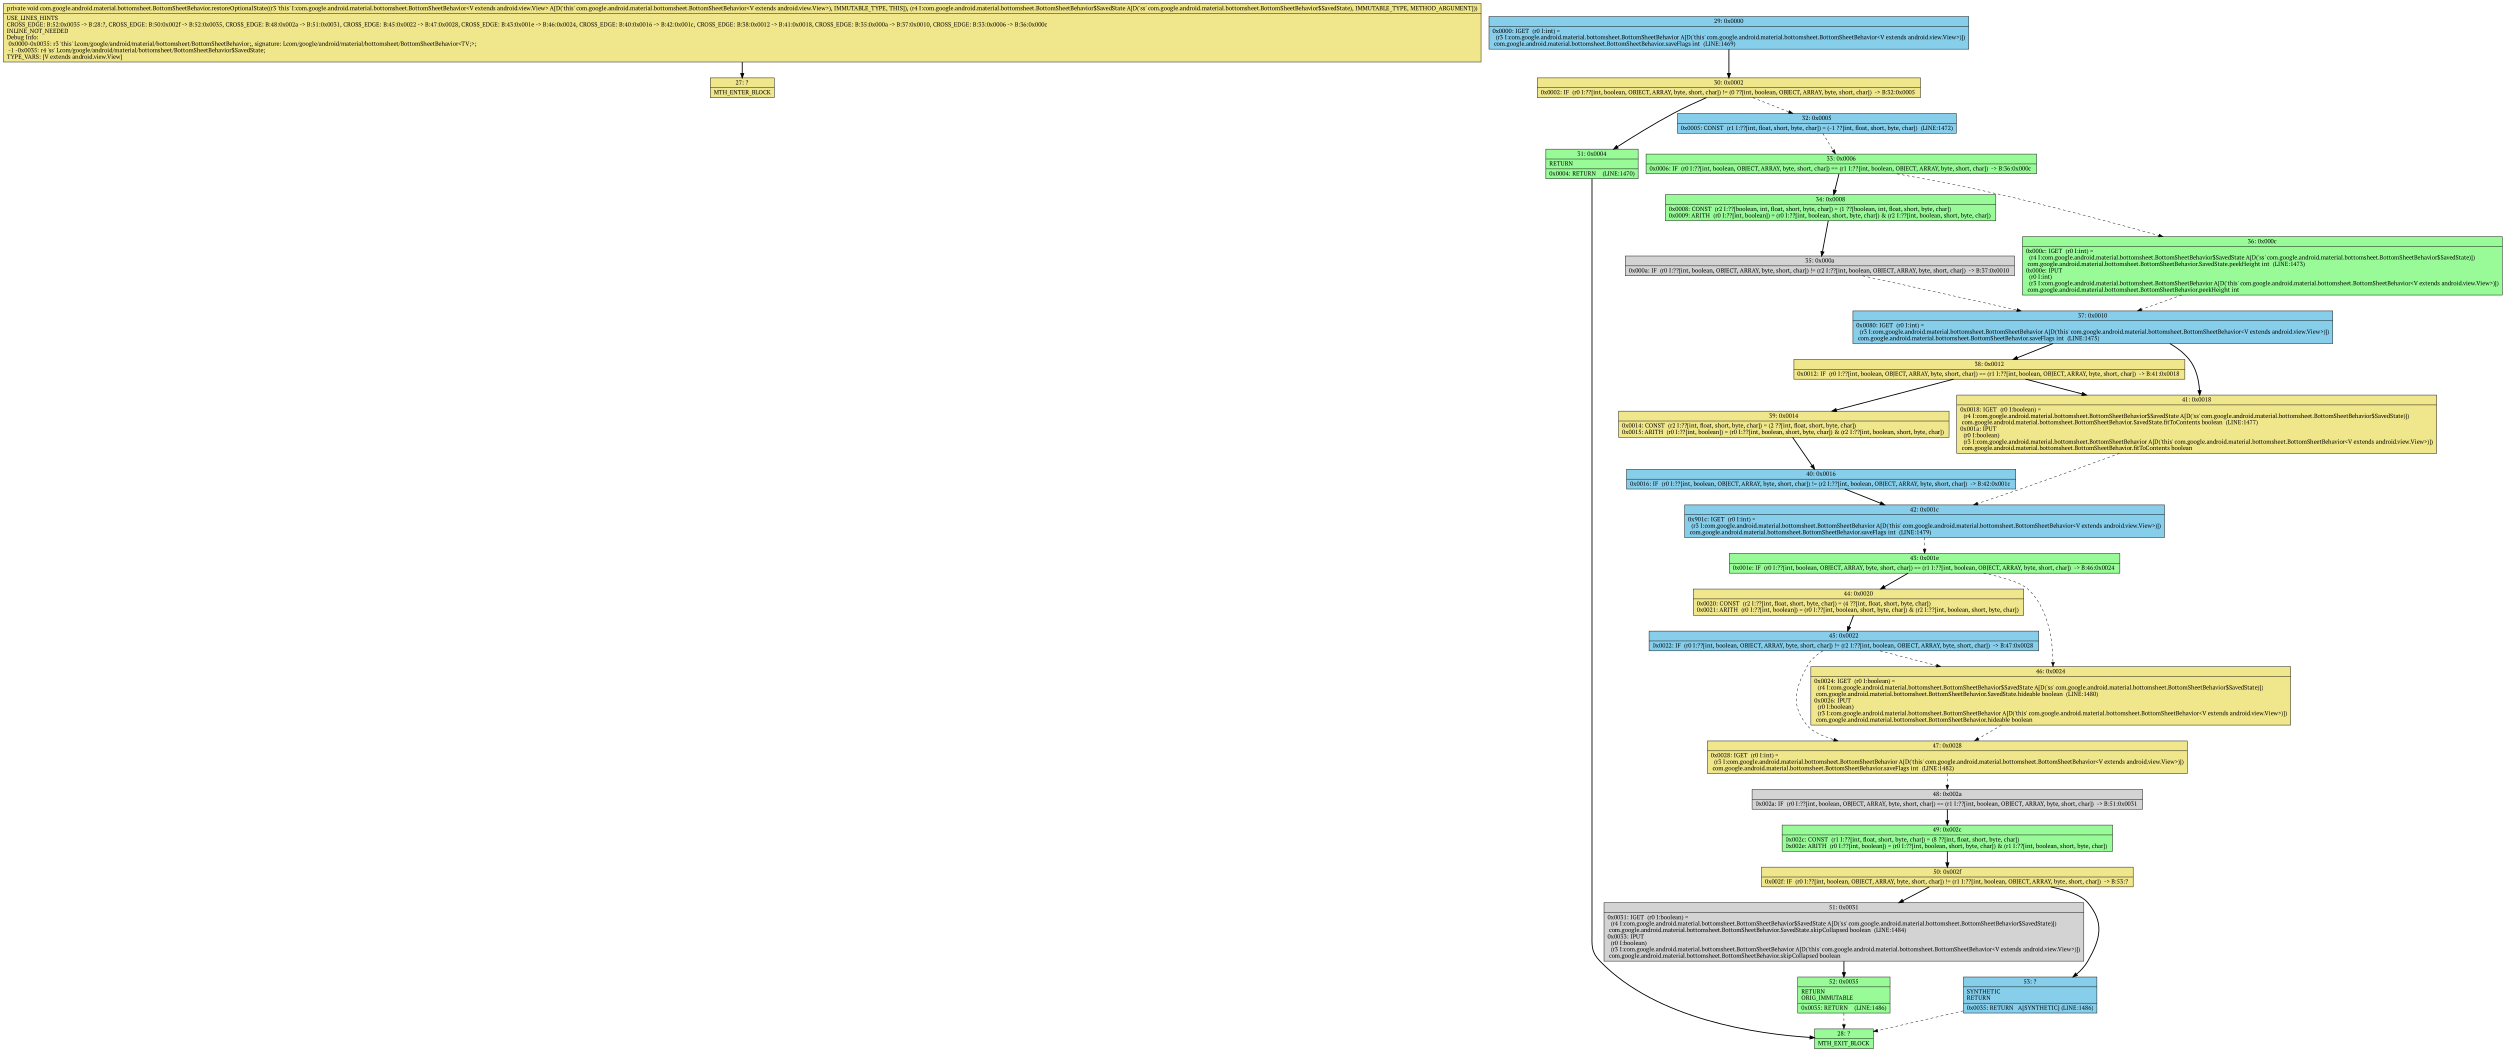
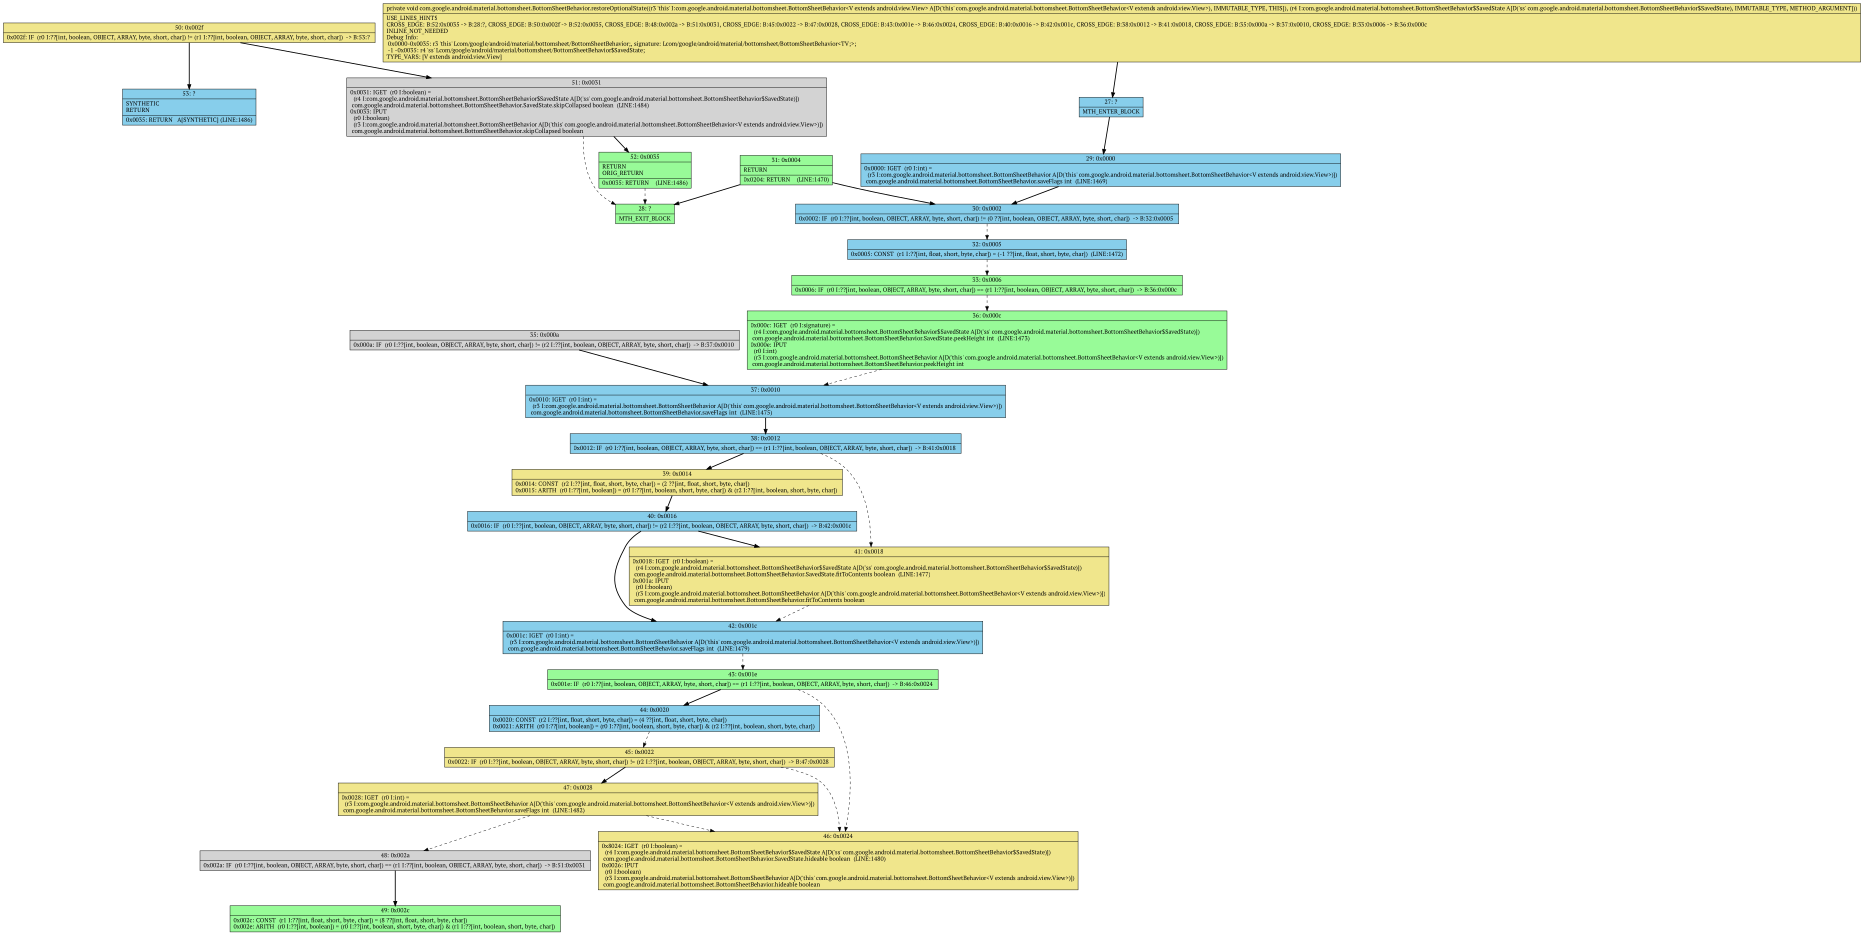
node "27: ?": fillcolor khaki -> skyblue
node "30: 0x0002": fillcolor khaki -> skyblue
edge "30: 0x0002" -> "31: 0x0004": reversed
edge "27: ?" -> "29: 0x0000": added
node "31: 0x0004": text "0x0004: RETURN    (LINE:1470)" -> "0x0204: RETURN    (LINE:1470)"
node "34: 0x0008": removed
node "36: 0x000c": text "0x000c: IGET  (r0 I:int) =" -> "0x000c: IGET  (r0 I:signature) ="
edge "35: 0x000a" -> "37: 0x0010": style dashed -> bold
node "37: 0x0010": text "0x0080: IGET  (r0 I:int) =" -> "0x0010: IGET  (r0 I:int) ="
edge "37: 0x0010" -> "41: 0x0018": now "40: 0x0016" -> "41: 0x0018"
node "38: 0x0012": fillcolor khaki -> skyblue
edge "38: 0x0012" -> "41: 0x0018": style bold -> dashed
node "42: 0x001c": text "0x901c: IGET  (r0 I:int) =" -> "0x001c: IGET  (r0 I:int) ="
node "44: 0x0020": fillcolor khaki -> skyblue
edge "44: 0x0020" -> "45: 0x0022": style bold -> dashed
node "45: 0x0022": fillcolor skyblue -> khaki
node "46: 0x0024": text "0x0024: IGET  (r0 I:boolean) =" -> "0x8024: IGET  (r0 I:boolean) ="
edge "45: 0x0022" -> "47: 0x0028": style dashed -> bold
edge "46: 0x0024" -> "47: 0x0028": reversed
edge "49: 0x002c" -> "50: 0x002f": removed
node "52: 0x0035": text "ORIG_IMMUTABLE" -> "ORIG_RETURN"
edge "53: ?" -> "28: ?": now "51: 0x0031" -> "28: ?"
